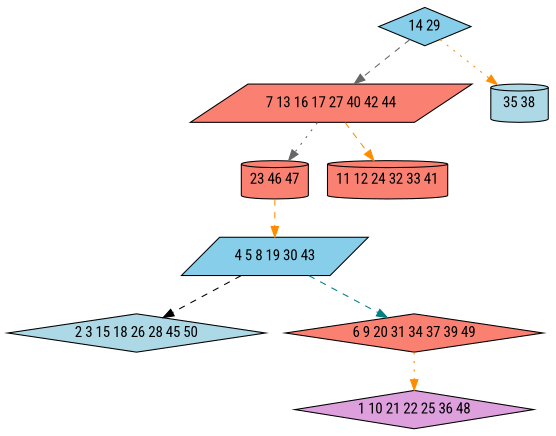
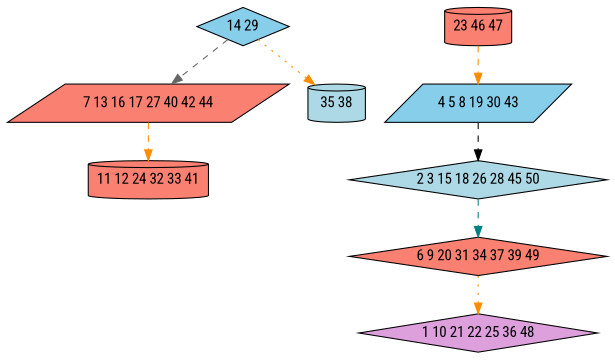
edge "7 13 16 17 27 40 42 44" -> "23 46 47": removed
edge "4 5 8 19 30 43" -> "6 9 20 31 34 37 39 49": now "2 3 15 18 26 28 45 50" -> "6 9 20 31 34 37 39 49"
